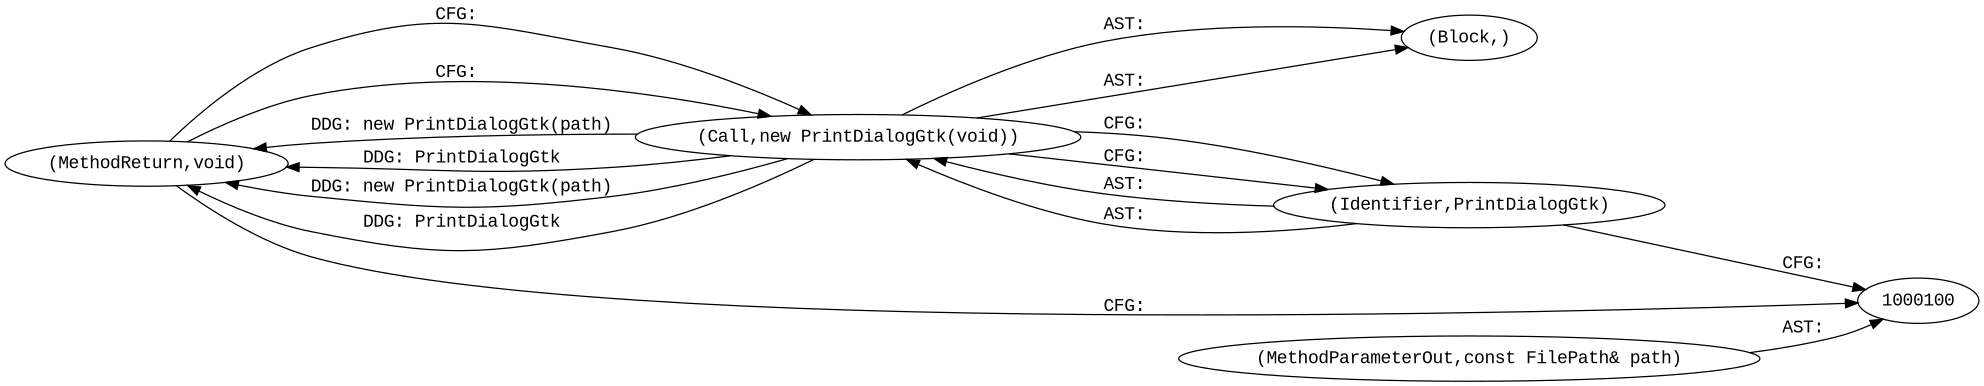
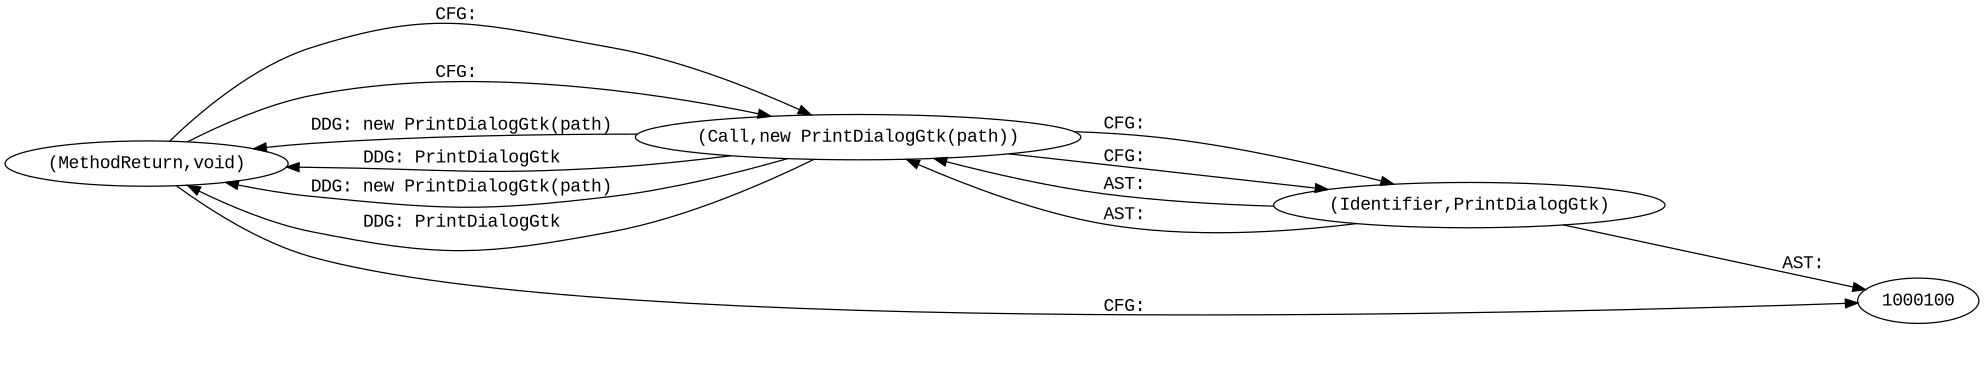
node "(Block,)": removed
node "(Call,new PrintDialogGtk(void))": label "(Call,new PrintDialogGtk(void))" -> "(Call,new PrintDialogGtk(path))"
edge "(Identifier,PrintDialogGtk)" -> "1000100": label "CFG: " -> "AST: "
node "(MethodParameterOut,const FilePath& path)": removed
